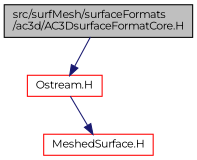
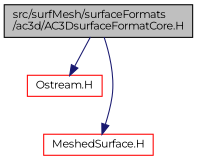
edge "Ostream.H" -> "MeshedSurface.H": now "src/surfMesh/surfaceFormats /ac3d/AC3DsurfaceFormatCore.H" -> "MeshedSurface.H"
